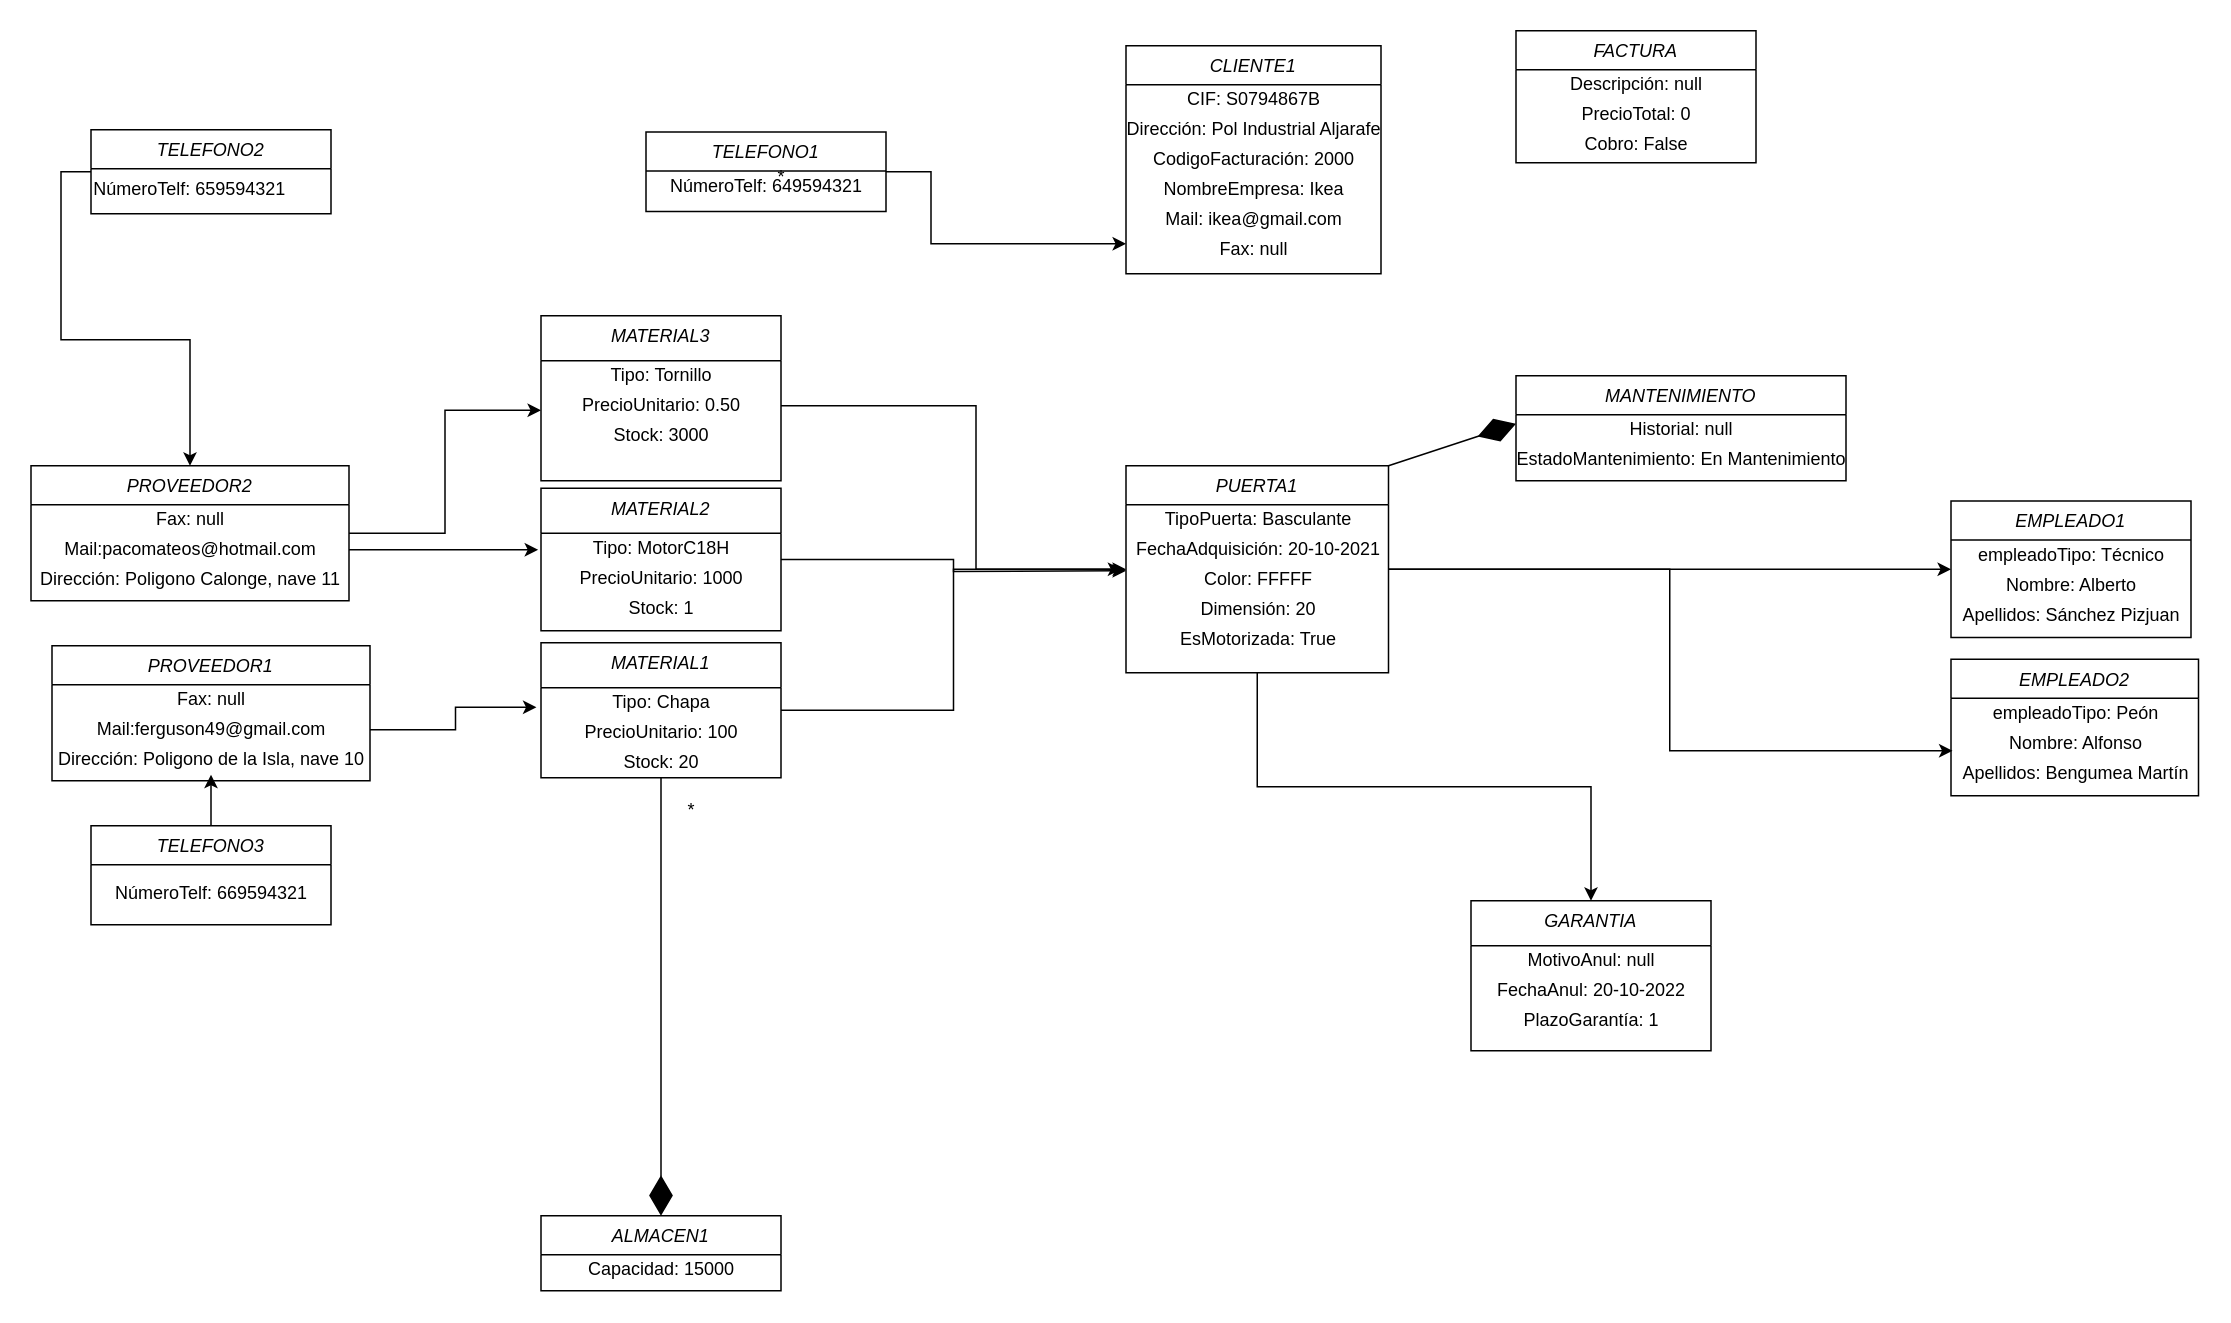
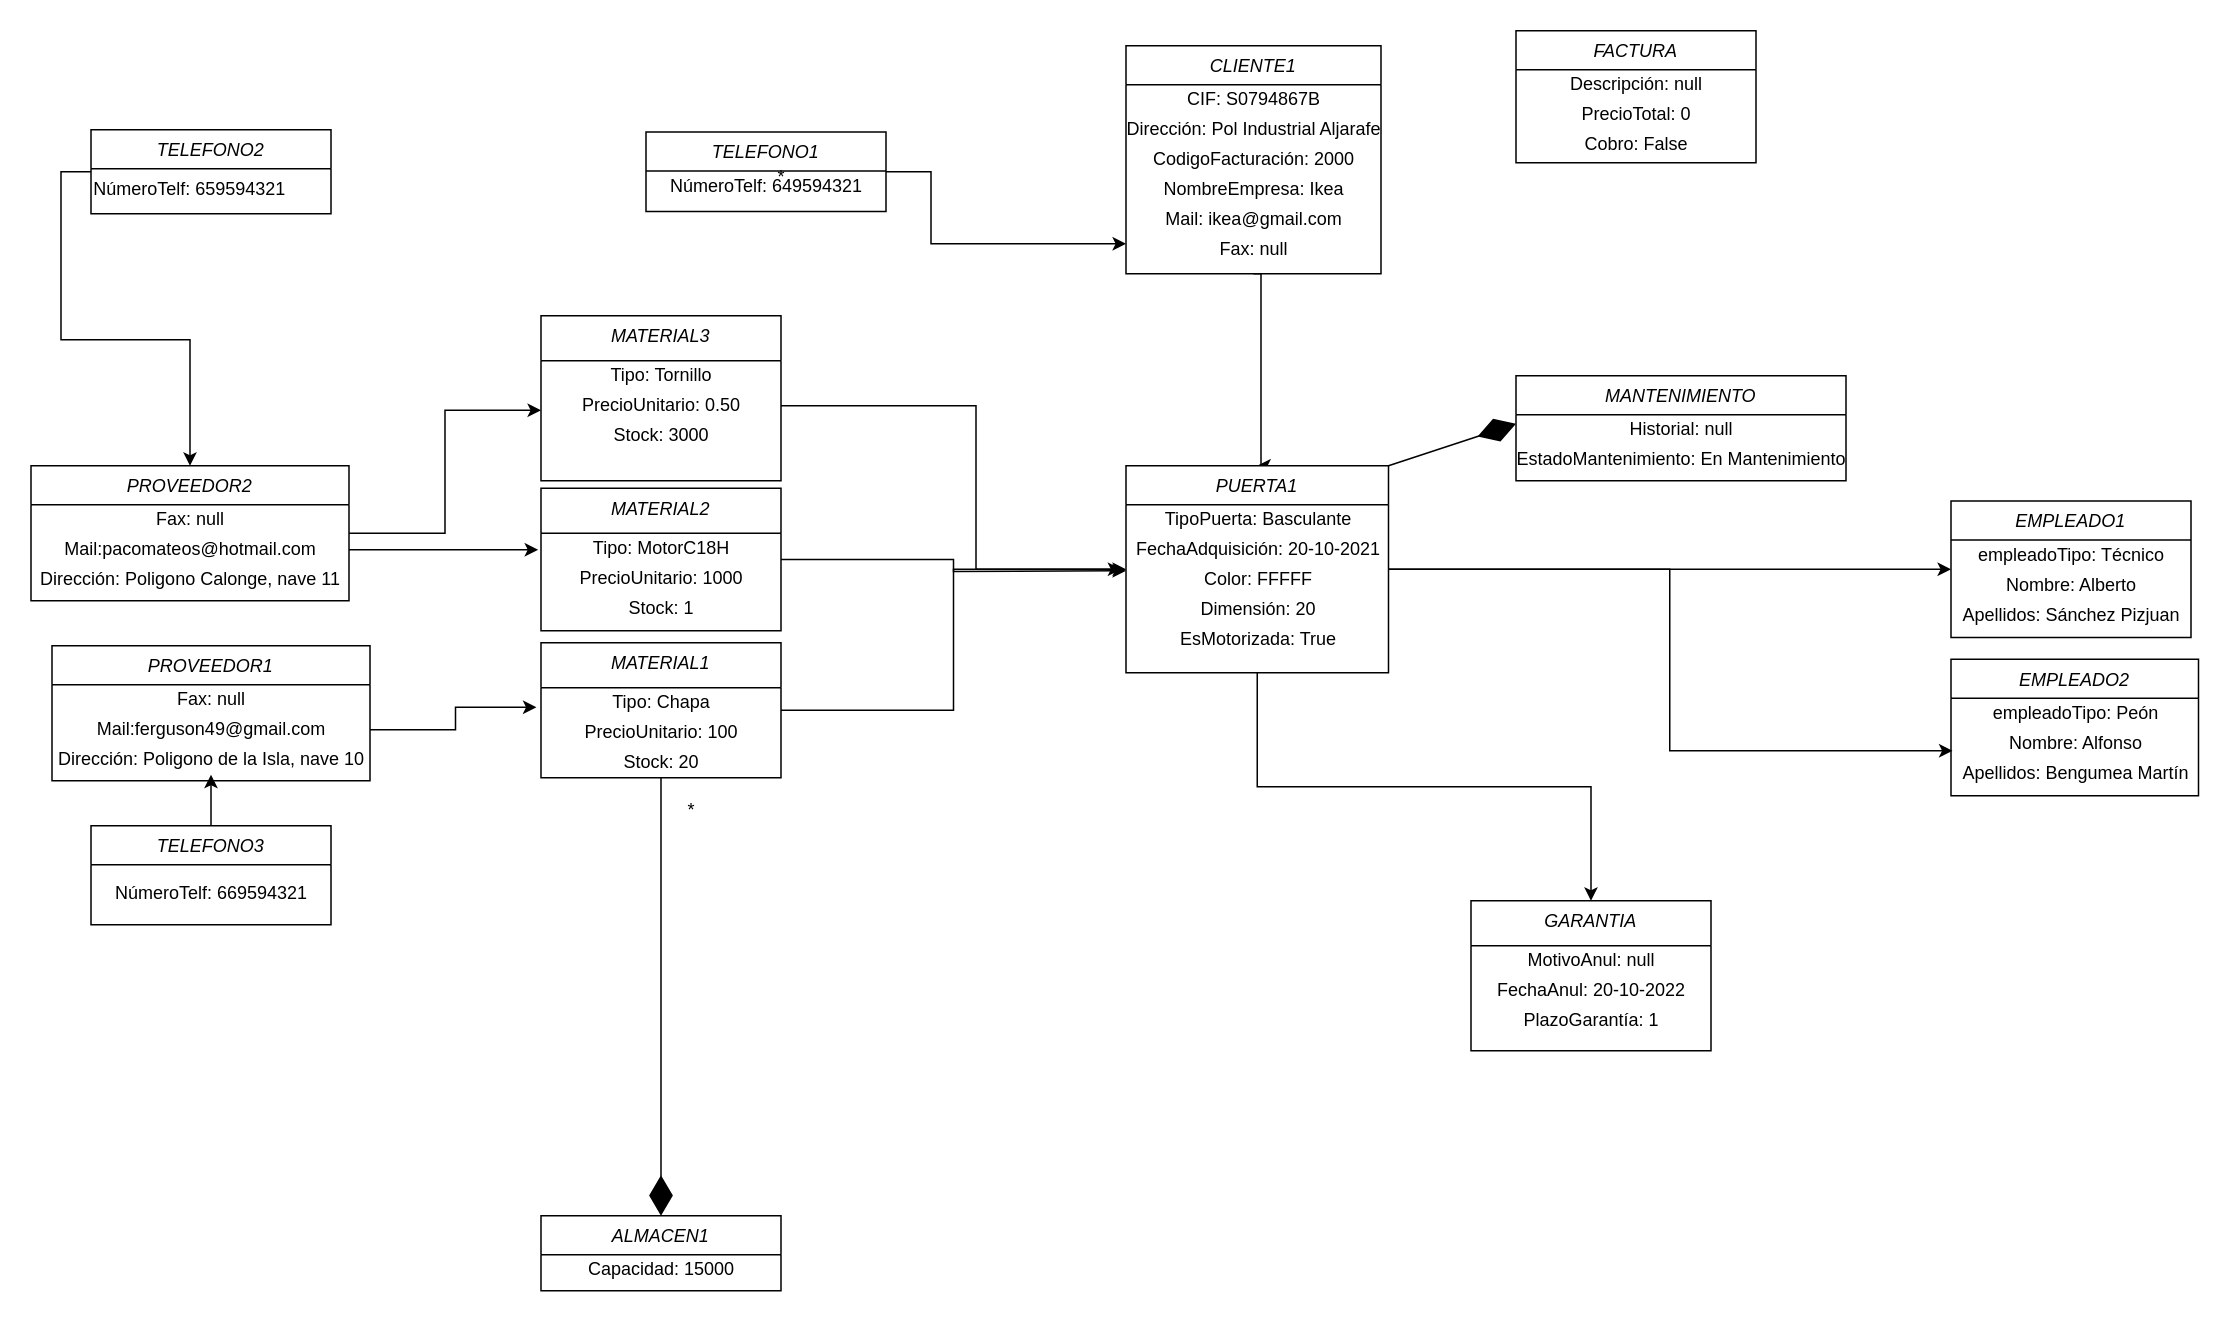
edge "CLIENTE1" -> "PUERTA1": added
